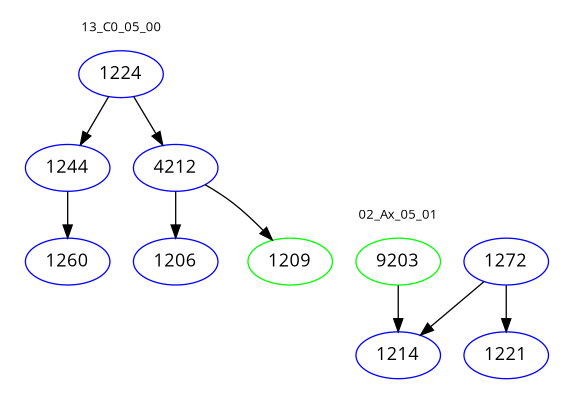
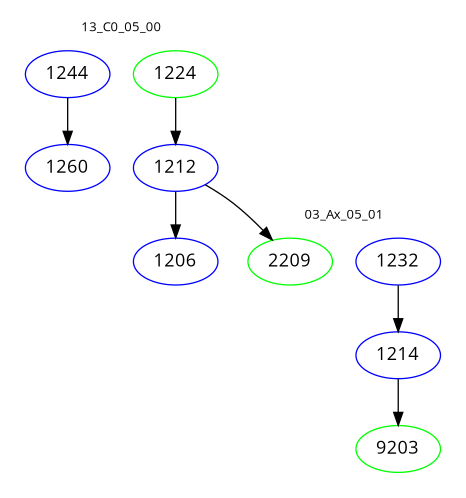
node "1224": color blue -> green
edge "1224" -> "1244": removed
node "4212": label "4212" -> "1212"
cluster "02_Ax_05_01": label "02_Ax_05_01" -> "03_Ax_05_01"
node "1209": label "1209" -> "2209"
node "1272": label "1272" -> "1232"
edge "9203" -> "1214": reversed
node "1221": removed
